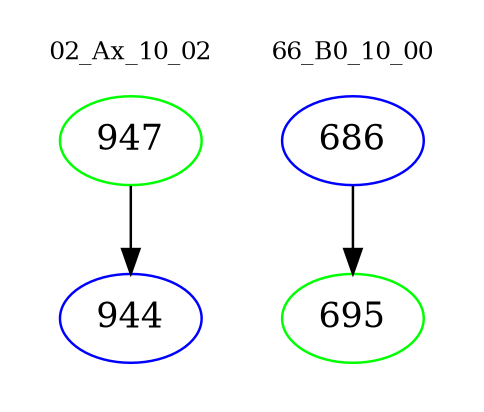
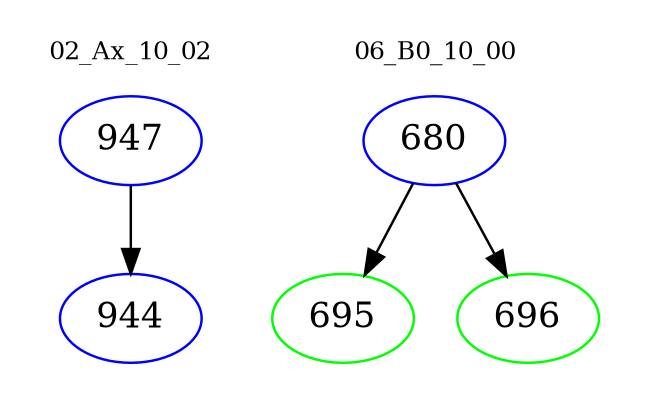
cluster "66_B0_10_00": label "66_B0_10_00" -> "06_B0_10_00"
node "947": color green -> blue
node "686": label "686" -> "680"
node "696": added
